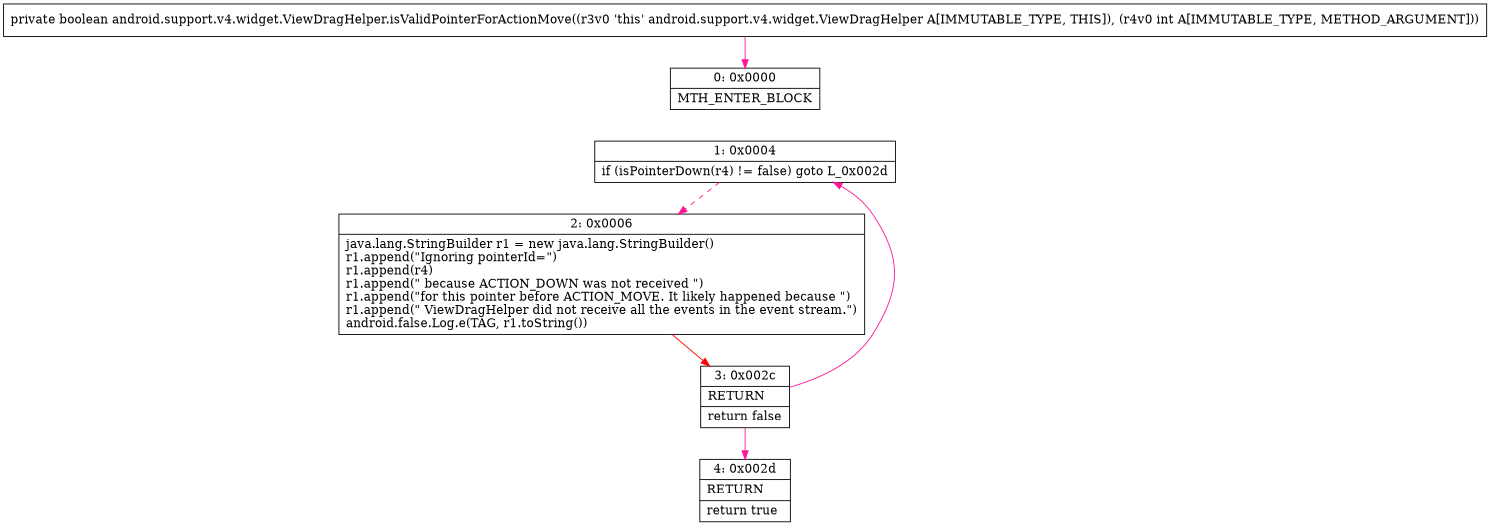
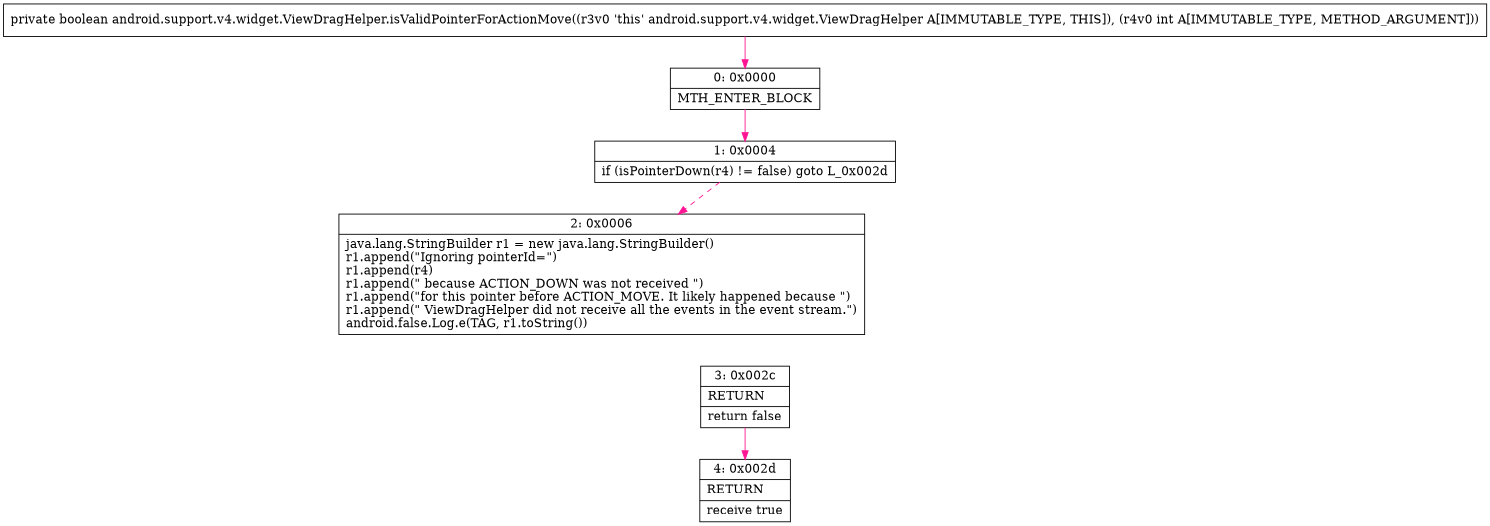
edge "3: 0x002c" -> "1: 0x0004": now "0: 0x0000" -> "1: 0x0004"
edge "2: 0x0006" -> "3: 0x002c": removed
node "4: 0x002d": text "return true" -> "receive true"
